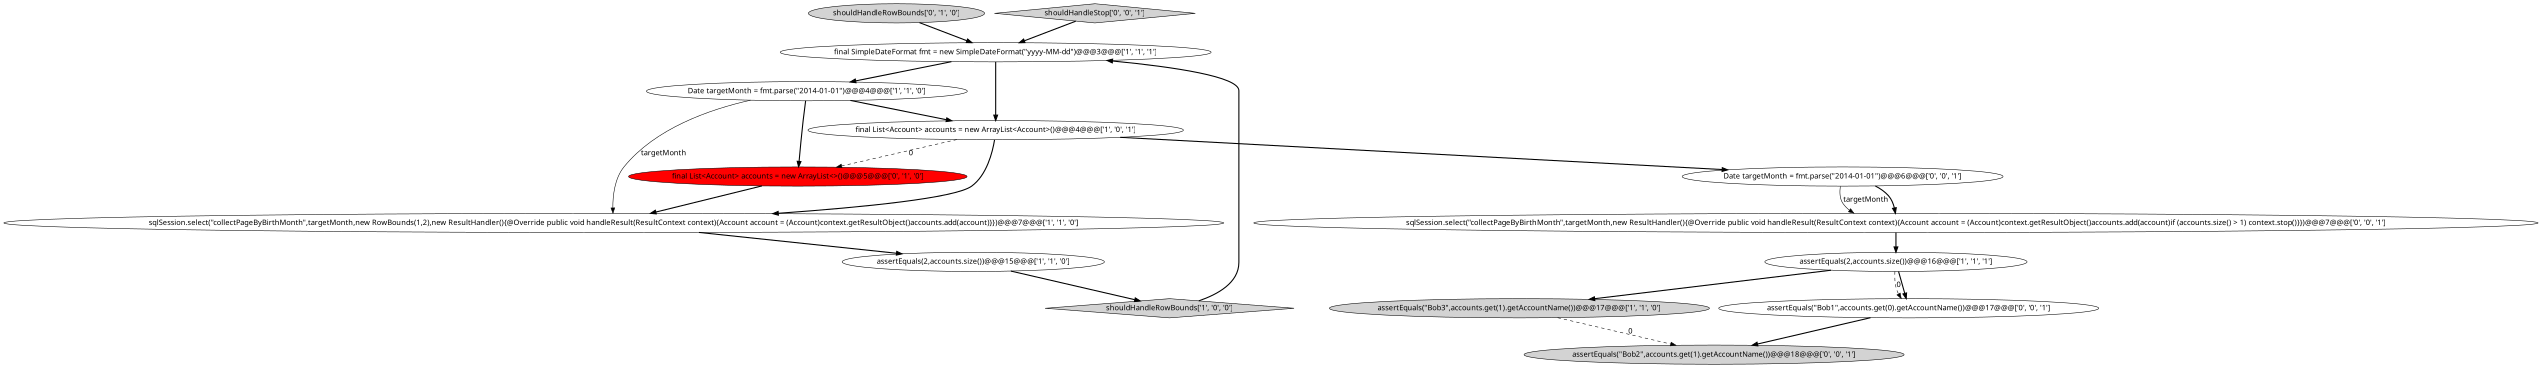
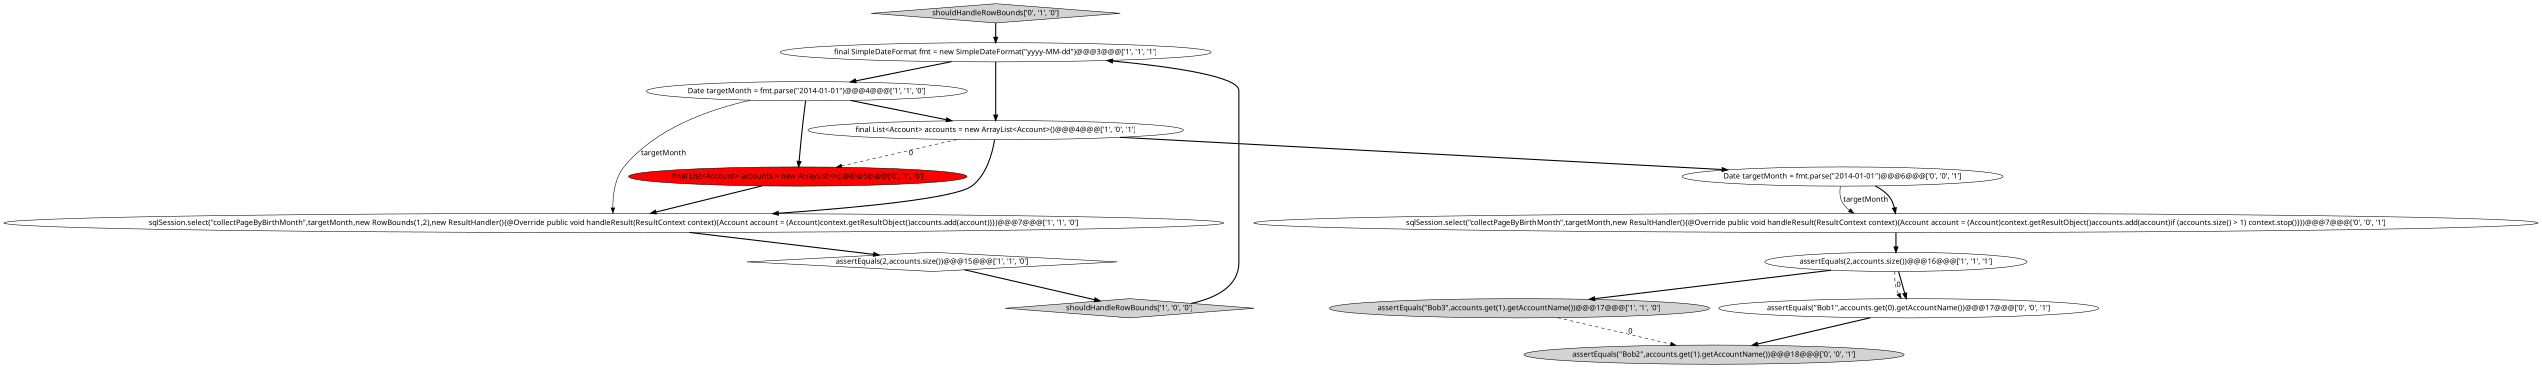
node "shouldHandleRowBounds['0', '1', '0']": shape ellipse -> diamond
node "shouldHandleStop['0', '0', '1']": removed
node "assertEquals(2,accounts.size())@@@15@@@['1', '1', '0']": shape ellipse -> diamond
